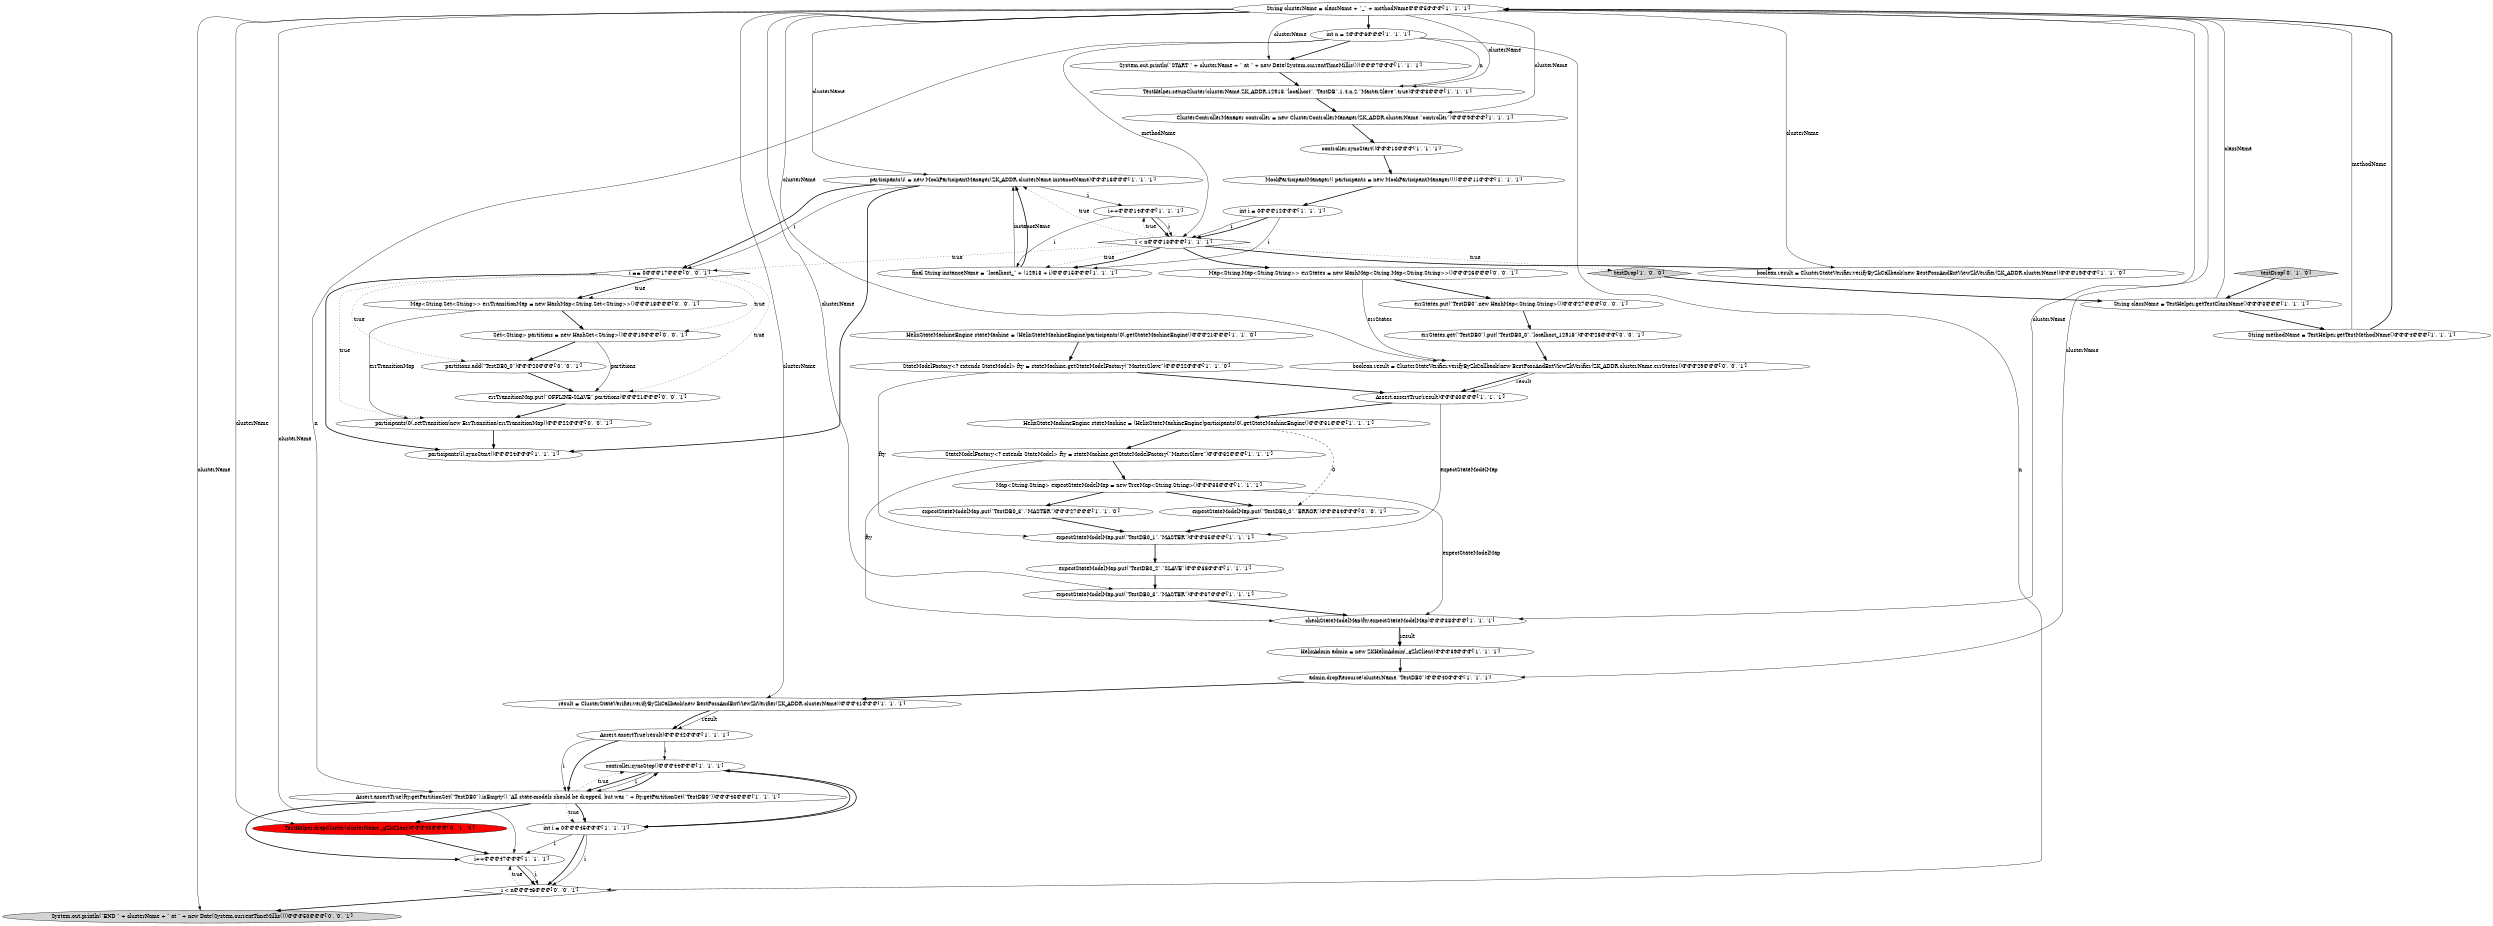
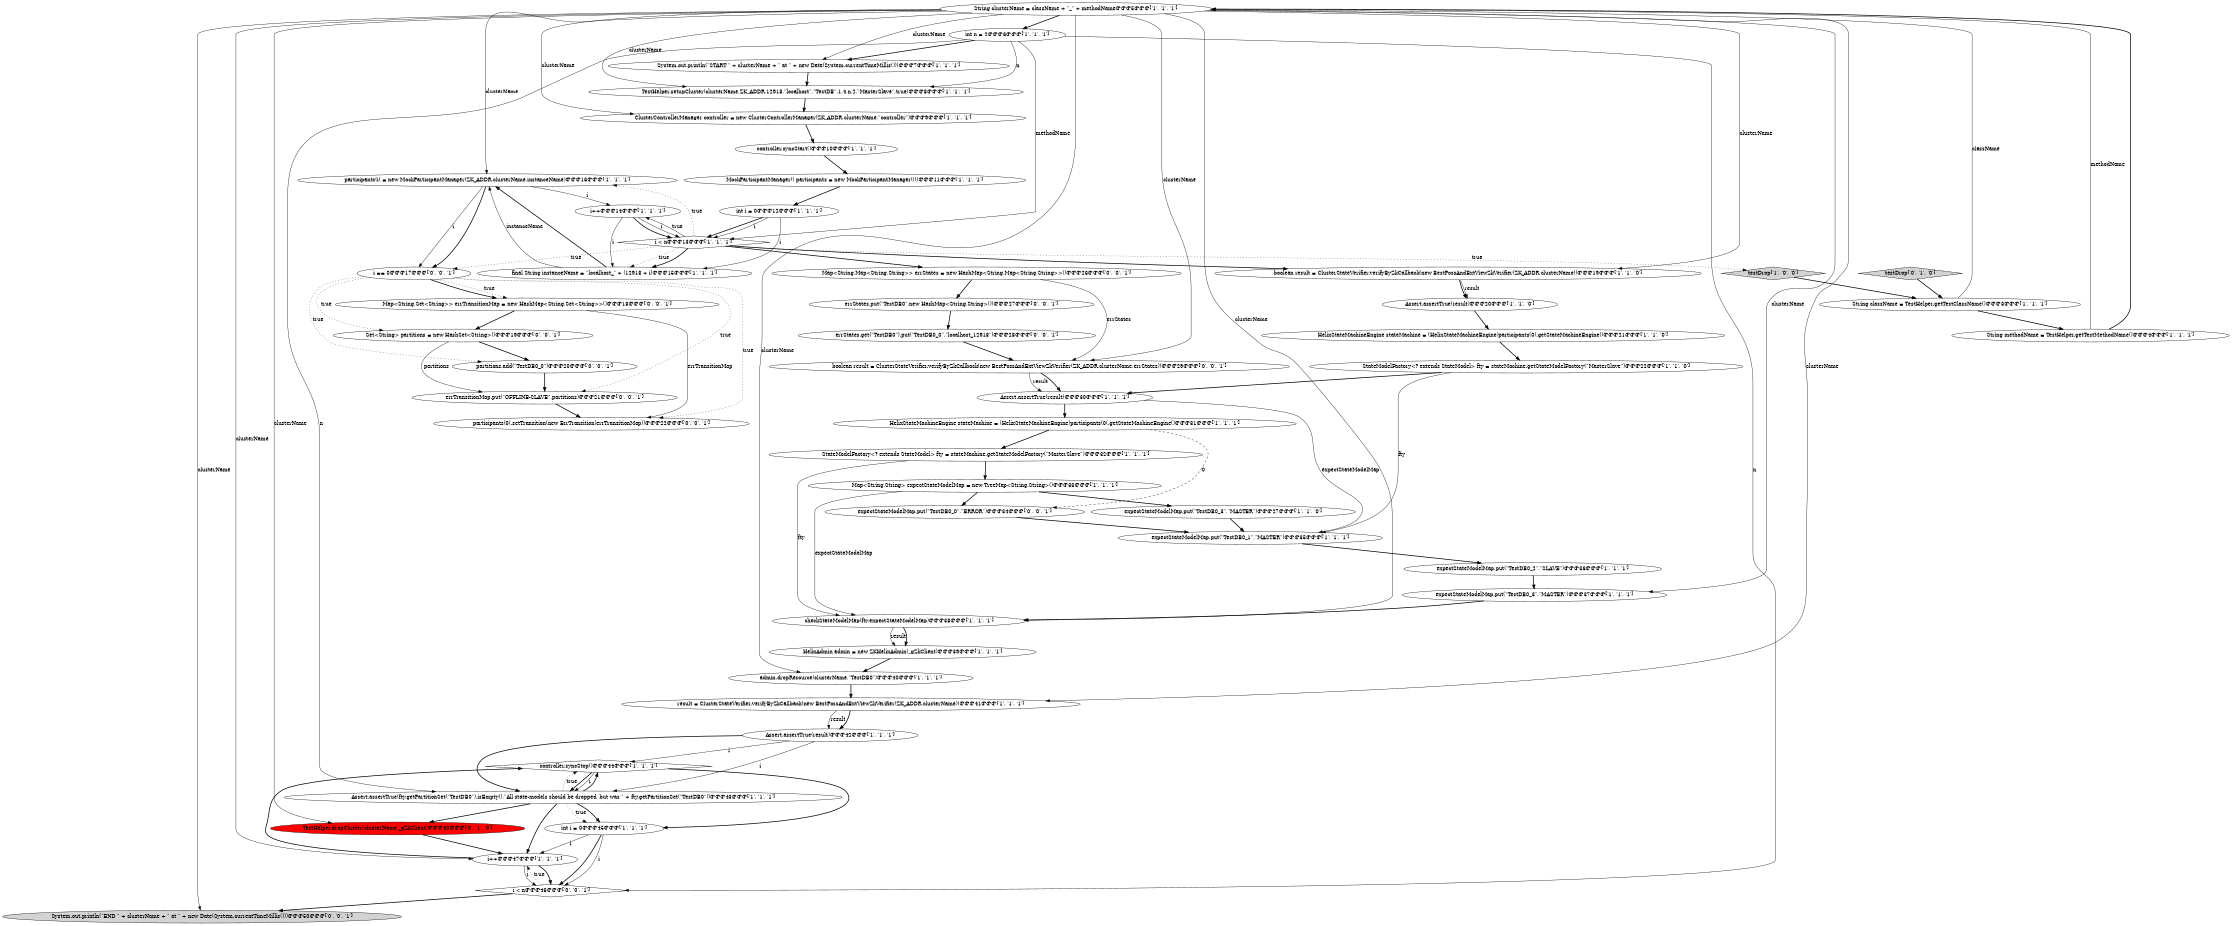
edge "i < n@@@13@@@['1', '1', '1']" -> "i++@@@14@@@['1', '1', '1']": style dotted -> solid
node "i == 0@@@17@@@['0', '0', '1']": shape diamond -> ellipse
node "Assert.assertTrue(result)@@@20@@@['1', '1', '0']": added
node "participants(i(.syncStart()@@@24@@@['1', '1', '1']": removed
node "controller.syncStop()@@@44@@@['1', '1', '1']": shape ellipse -> diamond
edge "int i = 0@@@45@@@['1', '1', '1']" -> "controller.syncStop()@@@44@@@['1', '1', '1']": now "i++@@@47@@@['1', '1', '1']" -> "controller.syncStop()@@@44@@@['1', '1', '1']"
